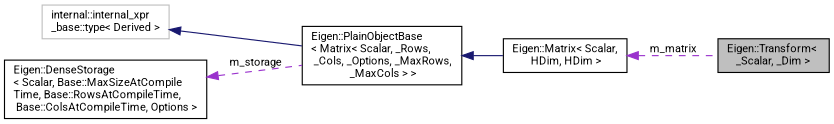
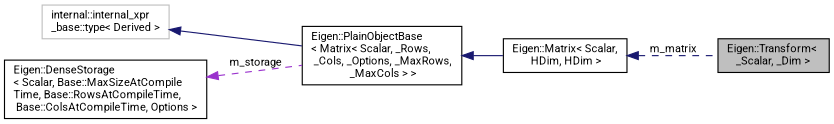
edge "Eigen::Transform< _Scalar, _Dim >" -> "Eigen::Matrix< Scalar, HDim, HDim >": color darkorchid3 -> midnightblue
